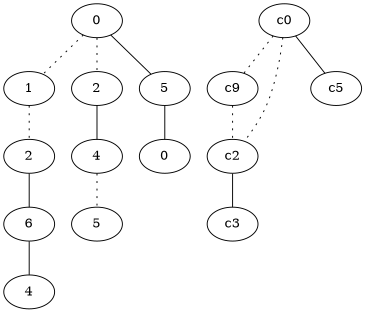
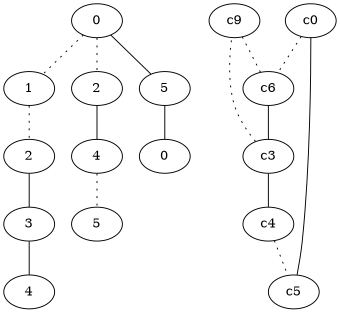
edge "c0" -- "c9": now "c3" -- "c9"
node "c2": label "c2" -> "c6"
node "6": label "6" -> "3"
node "c4": added
